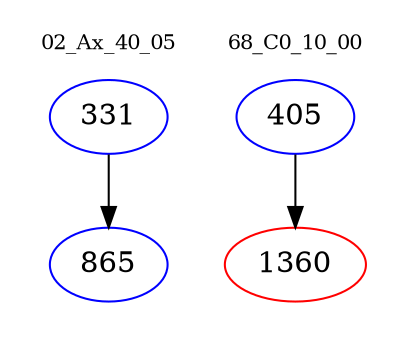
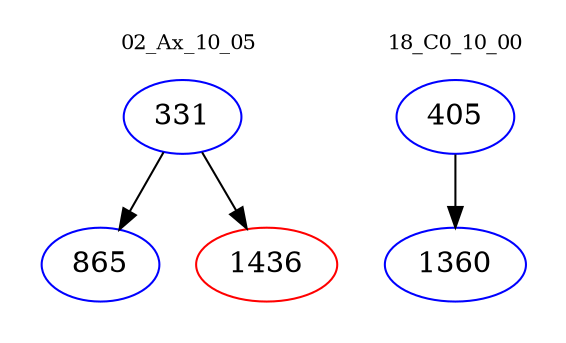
cluster "02_Ax_40_05": label "02_Ax_40_05" -> "02_Ax_10_05"
cluster "68_C0_10_00": label "68_C0_10_00" -> "18_C0_10_00"
node "1436": added
node "1360": color red -> blue
